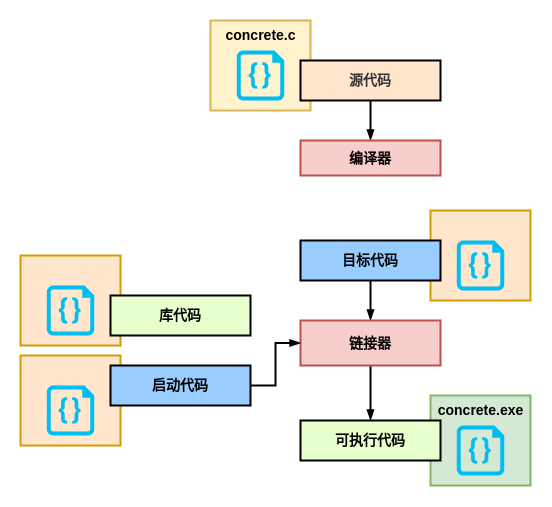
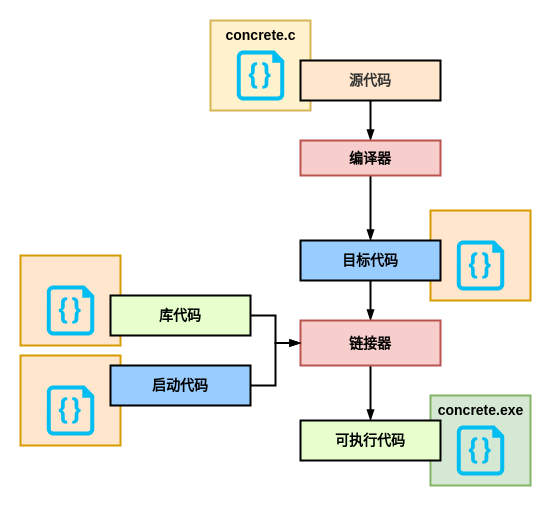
edge "编译器" -> "目标代码": added
edge "库代码" -> "链接器": added
